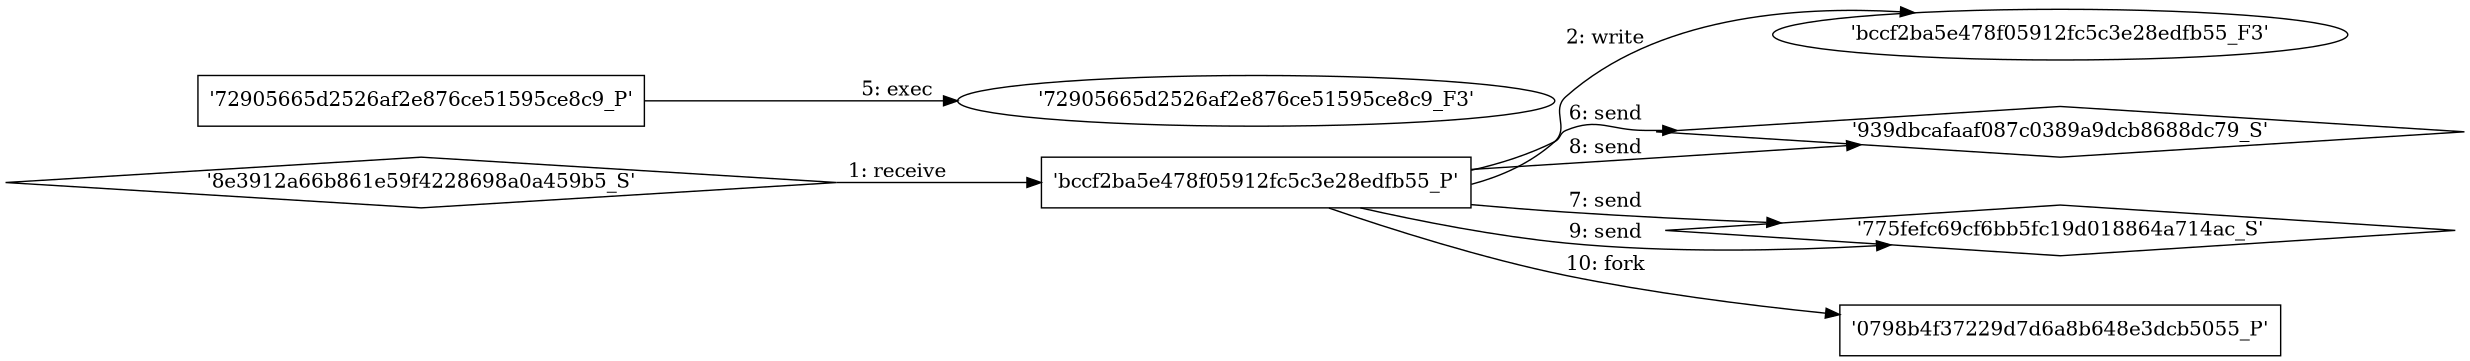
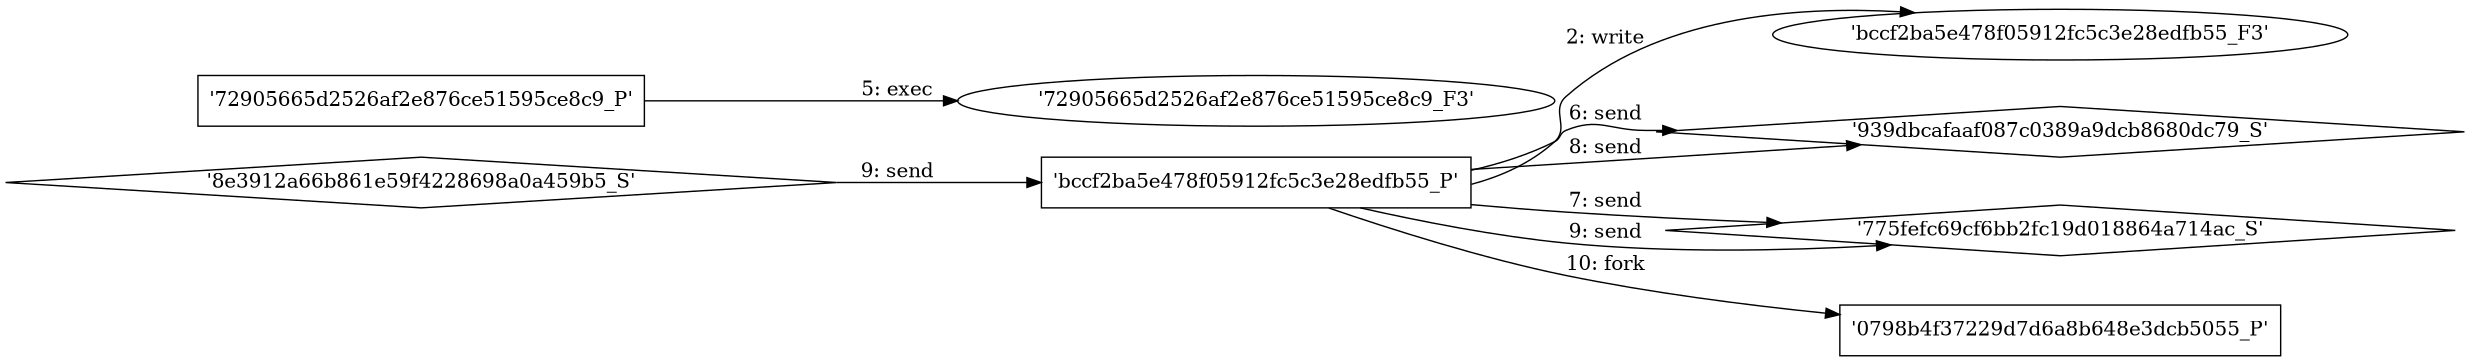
node "'939dbcafaaf087c0389a9dcb8688dc79_S'": label "'939dbcafaaf087c0389a9dcb8688dc79_S'" -> "'939dbcafaaf087c0389a9dcb8680dc79_S'"
edge "'8e3912a66b861e59f4228698a0a459b5_S'" -> "'bccf2ba5e478f05912fc5c3e28edfb55_P'": label "1: receive" -> "9: send"
node "'775fefc69cf6bb5fc19d018864a714ac_S'": label "'775fefc69cf6bb5fc19d018864a714ac_S'" -> "'775fefc69cf6bb2fc19d018864a714ac_S'"
